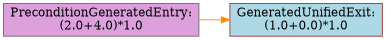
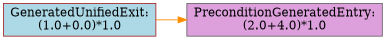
edge "PreconditionGeneratedEntry: (2.0+4.0)*1.0" -> "GeneratedUnifiedExit: (1.0+0.0)*1.0": reversed
